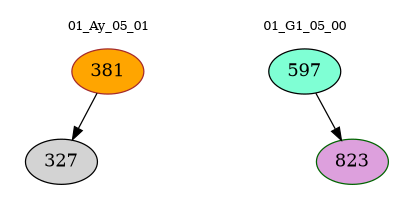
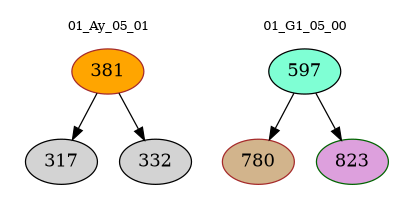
node "327": label "327" -> "317"
node "332": added
node "780": added
